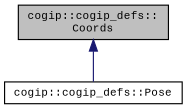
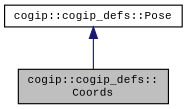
edge "cogip::cogip_defs::Pose" -> "cogip::cogip_defs:: Coords": reversed
